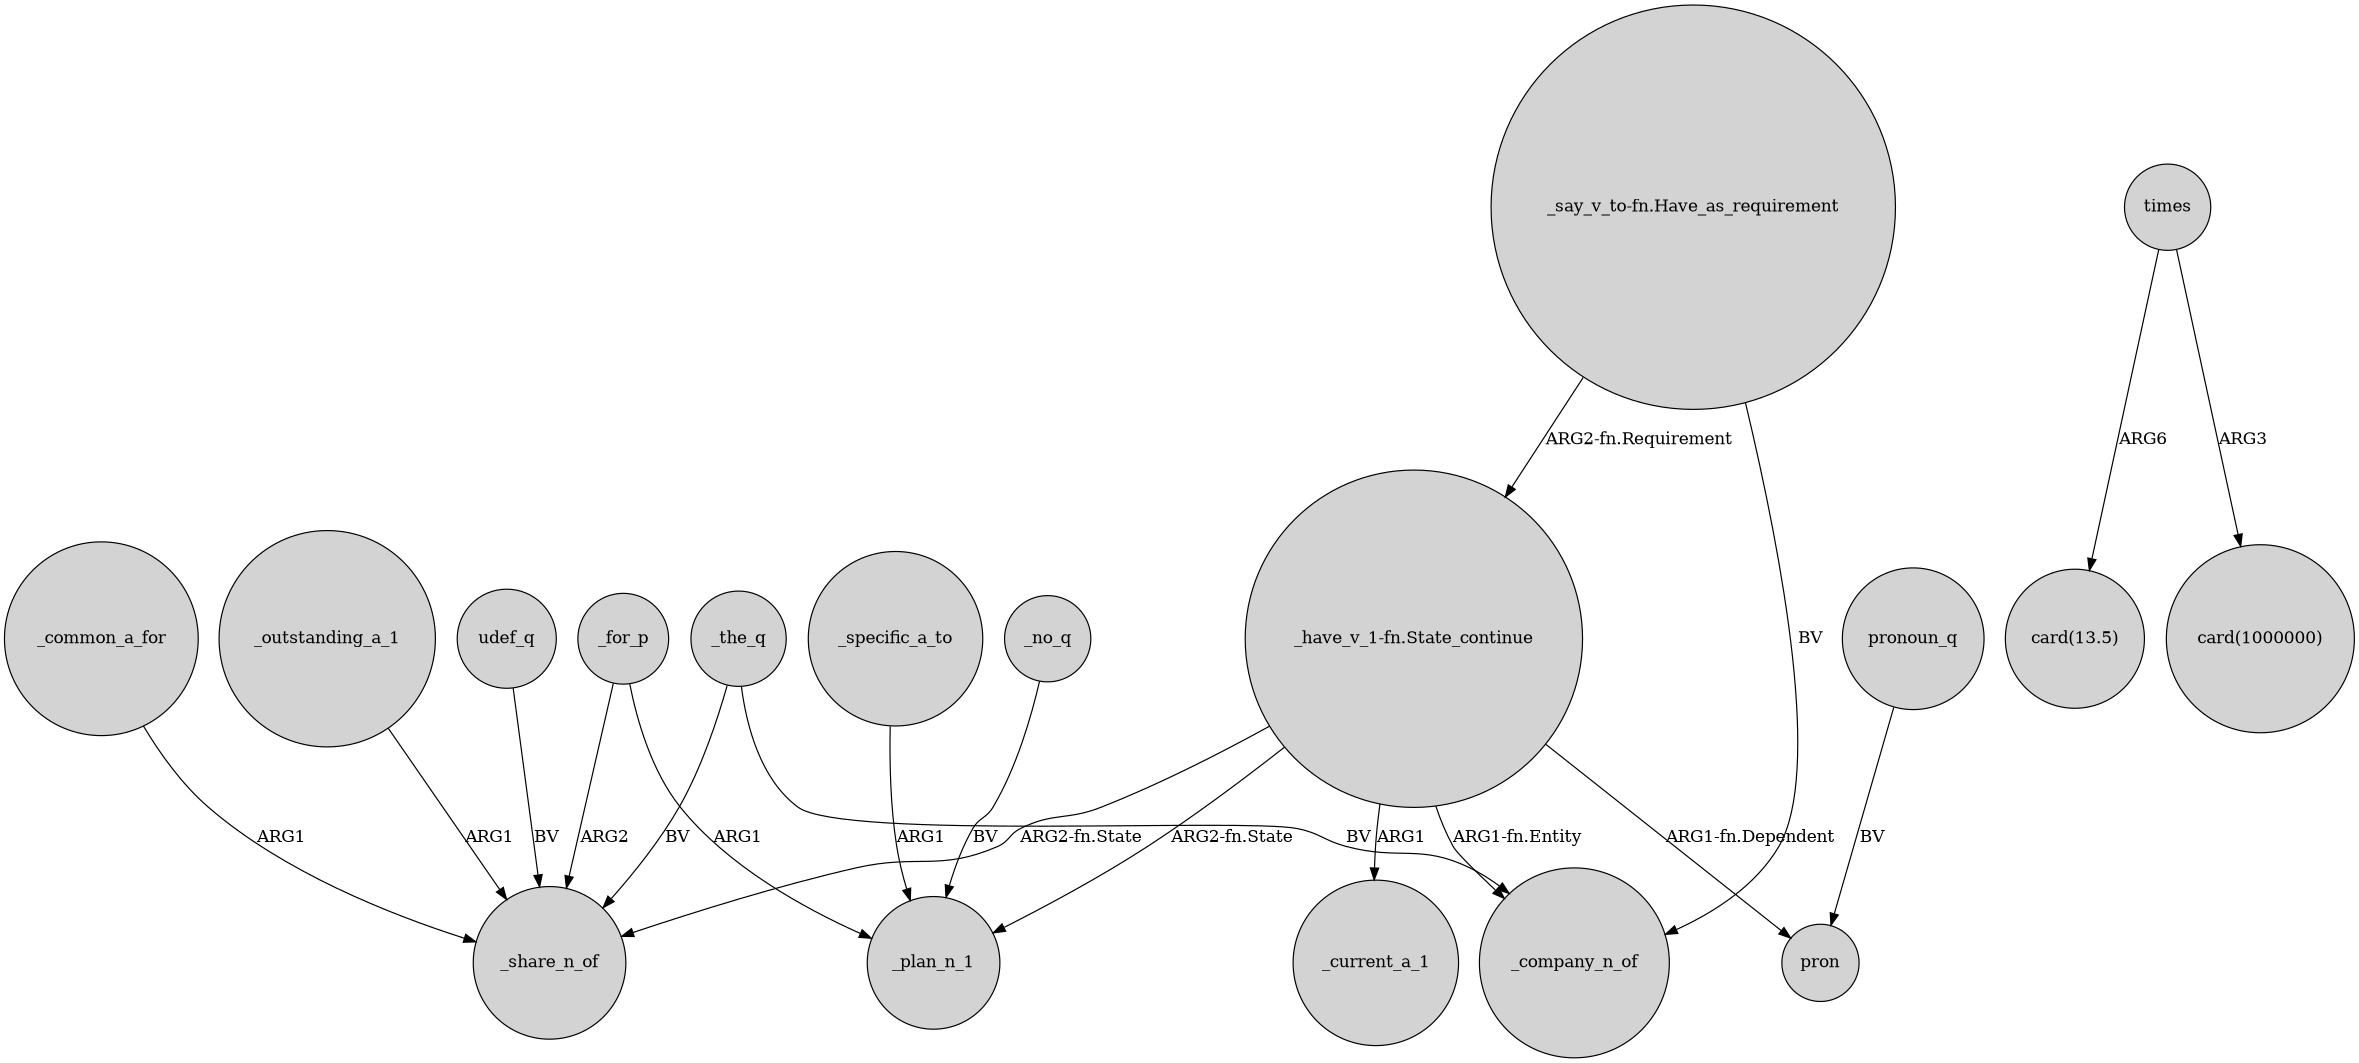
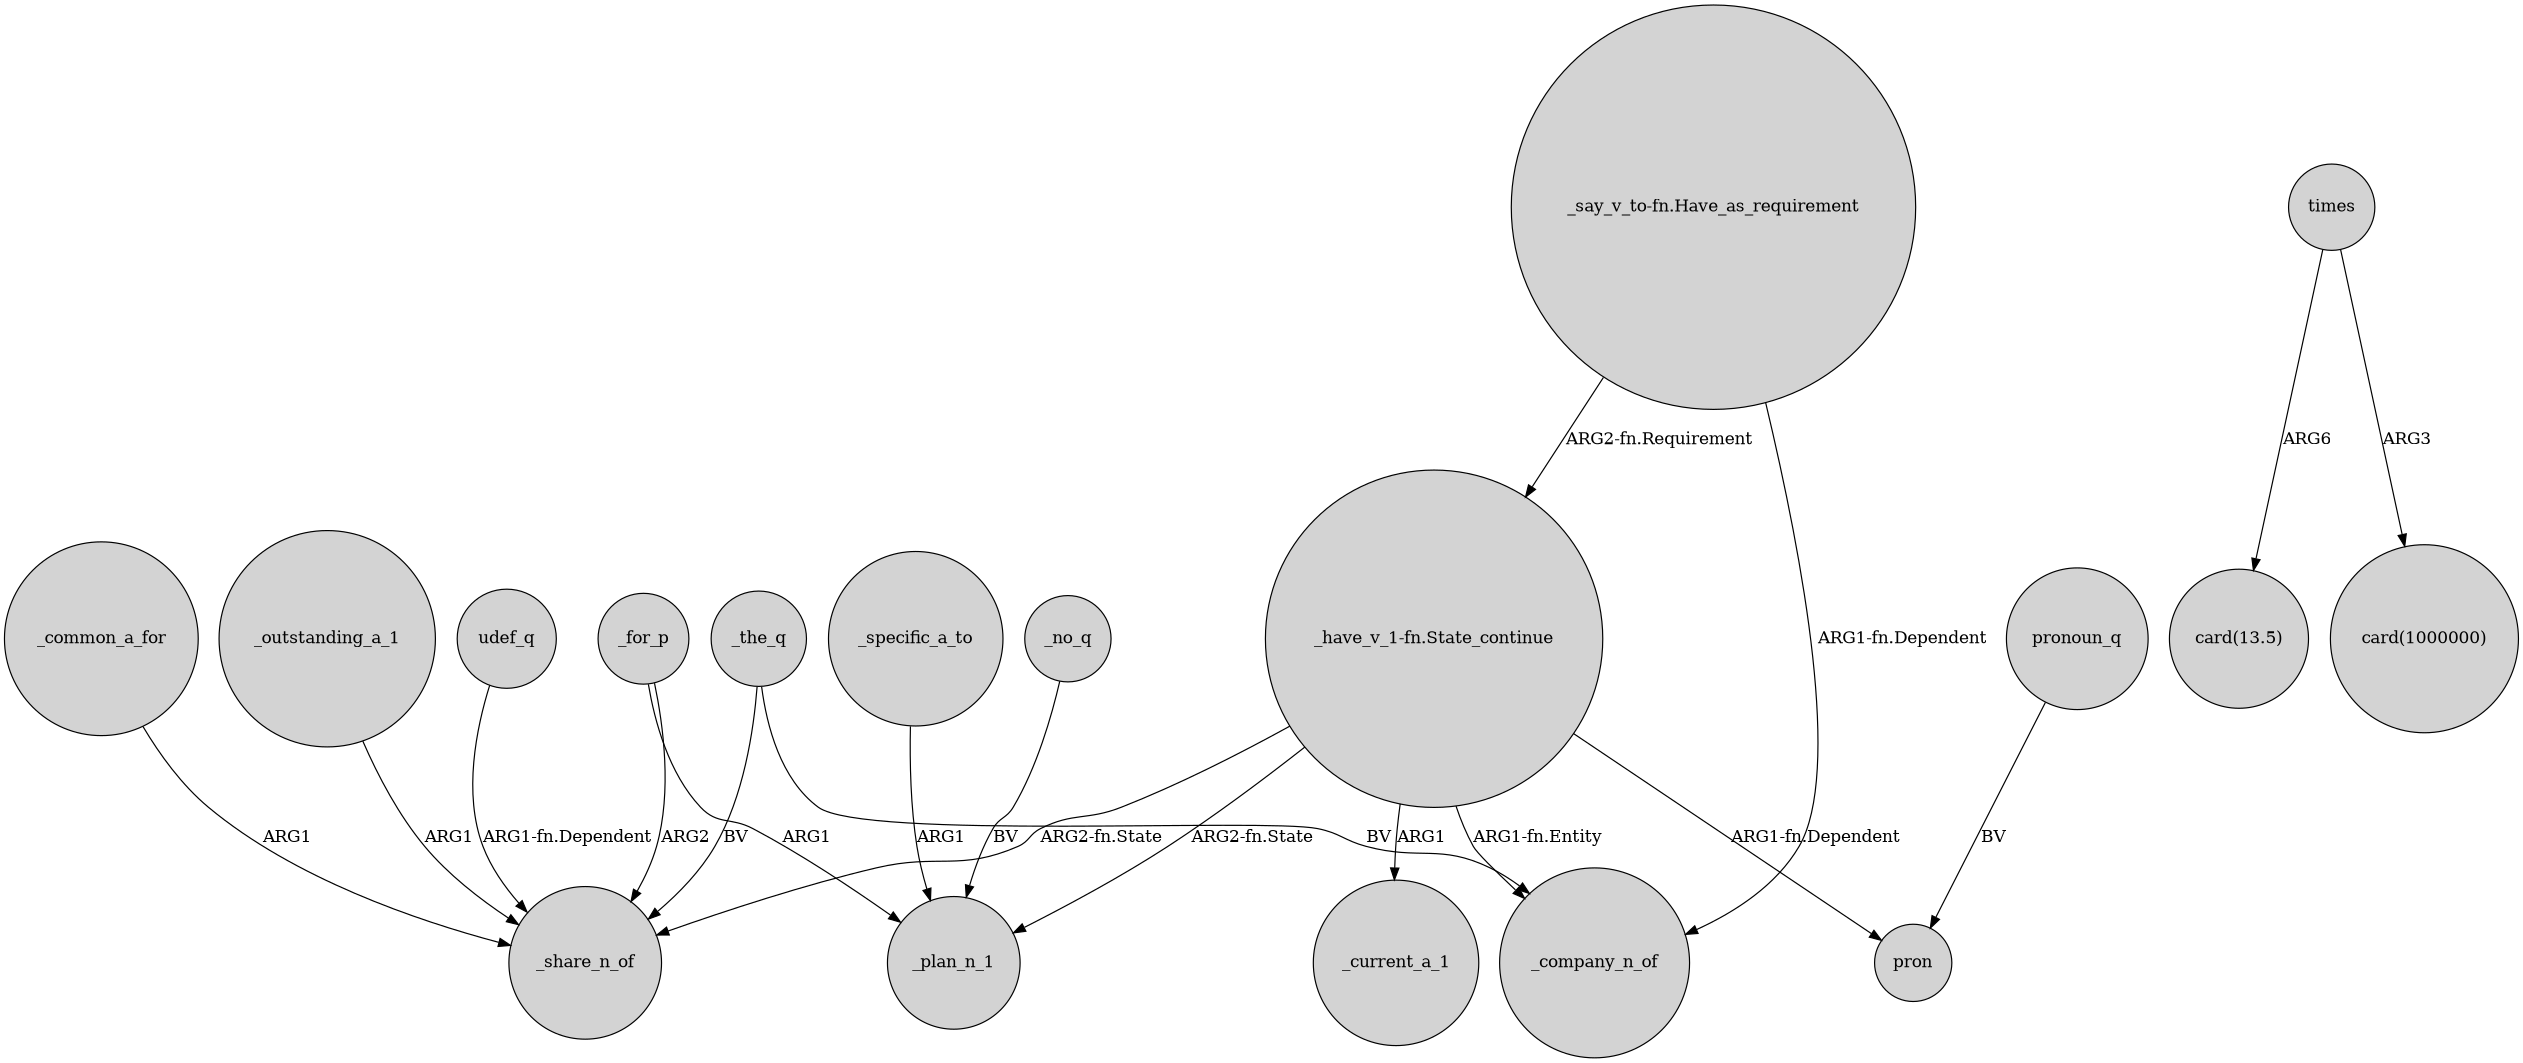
edge "_say_v_to-fn.Have_as_requirement" -> "_company_n_of": label "BV" -> "ARG1-fn.Dependent"
edge "udef_q" -> "_share_n_of": label "BV" -> "ARG1-fn.Dependent"
